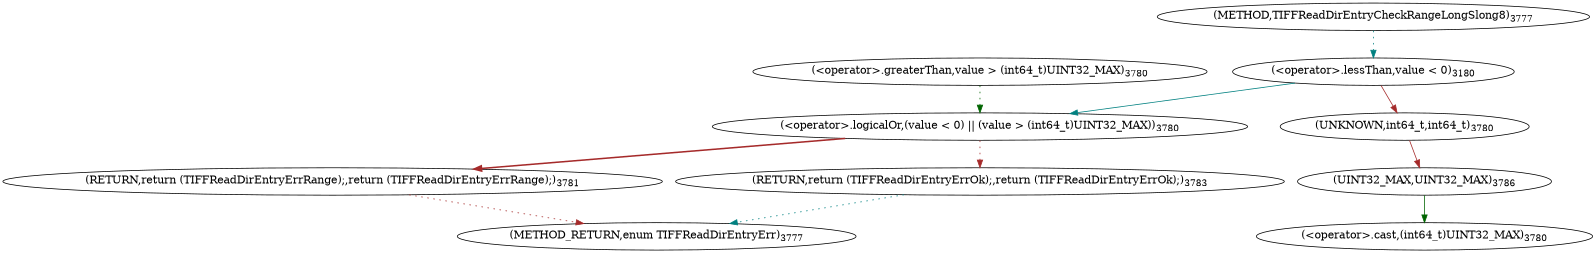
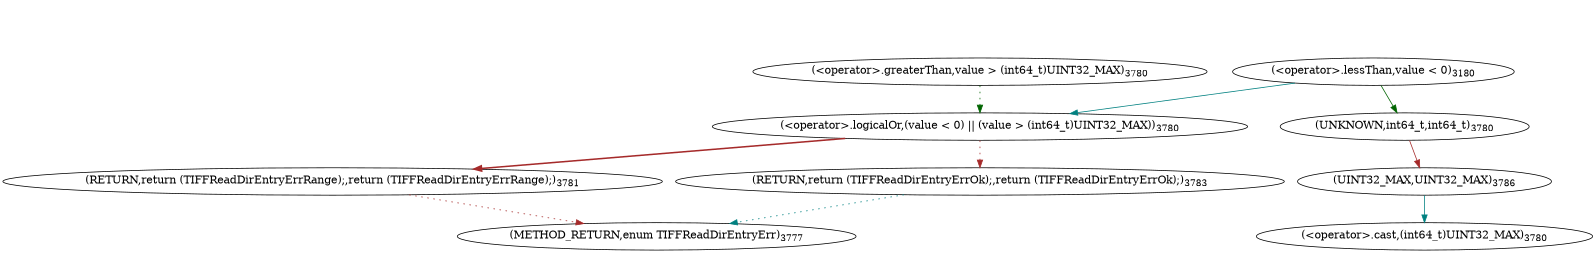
node "(METHOD,TIFFReadDirEntryCheckRangeLongSlong8)": removed
edge "(<operator>.lessThan,value < 0)" -> "(UNKNOWN,int64_t,int64_t)": color brown -> darkgreen
edge "(UINT32_MAX,UINT32_MAX)" -> "(<operator>.cast,(int64_t)UINT32_MAX)": color darkgreen -> teal
